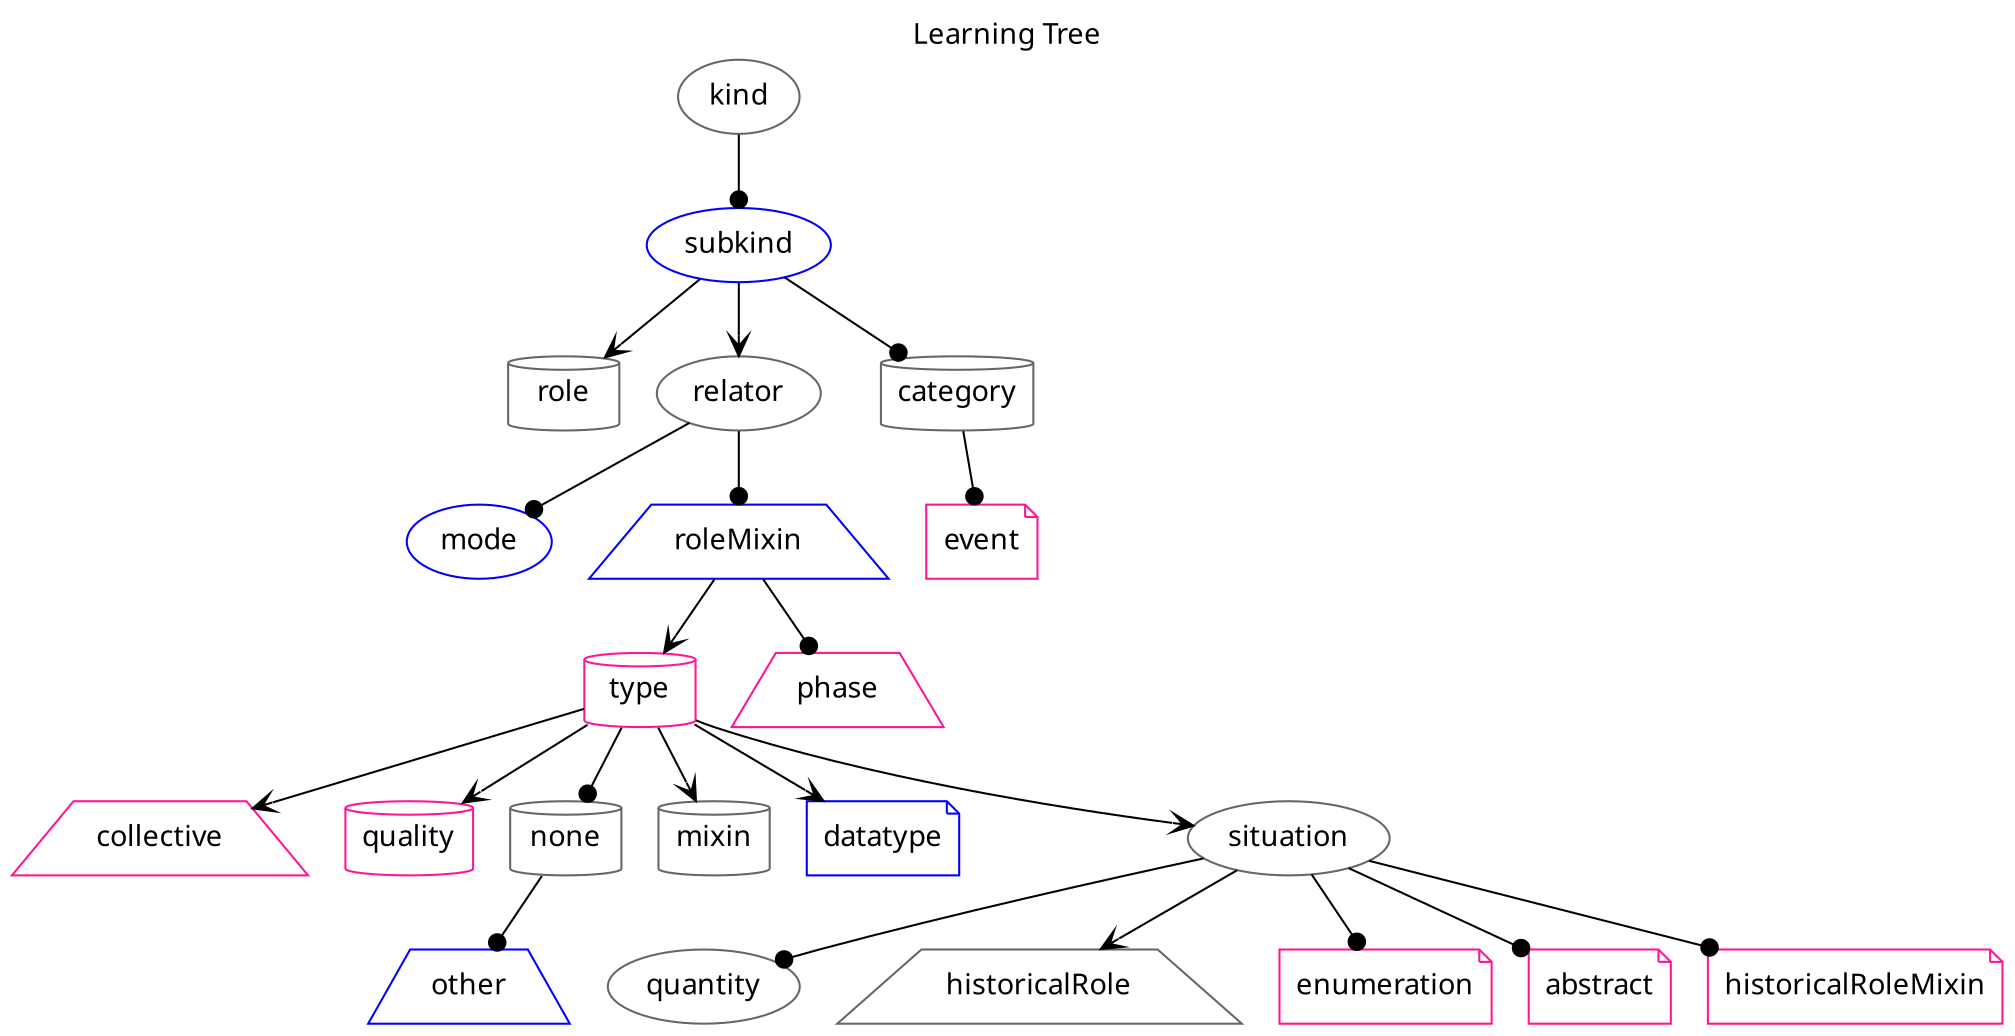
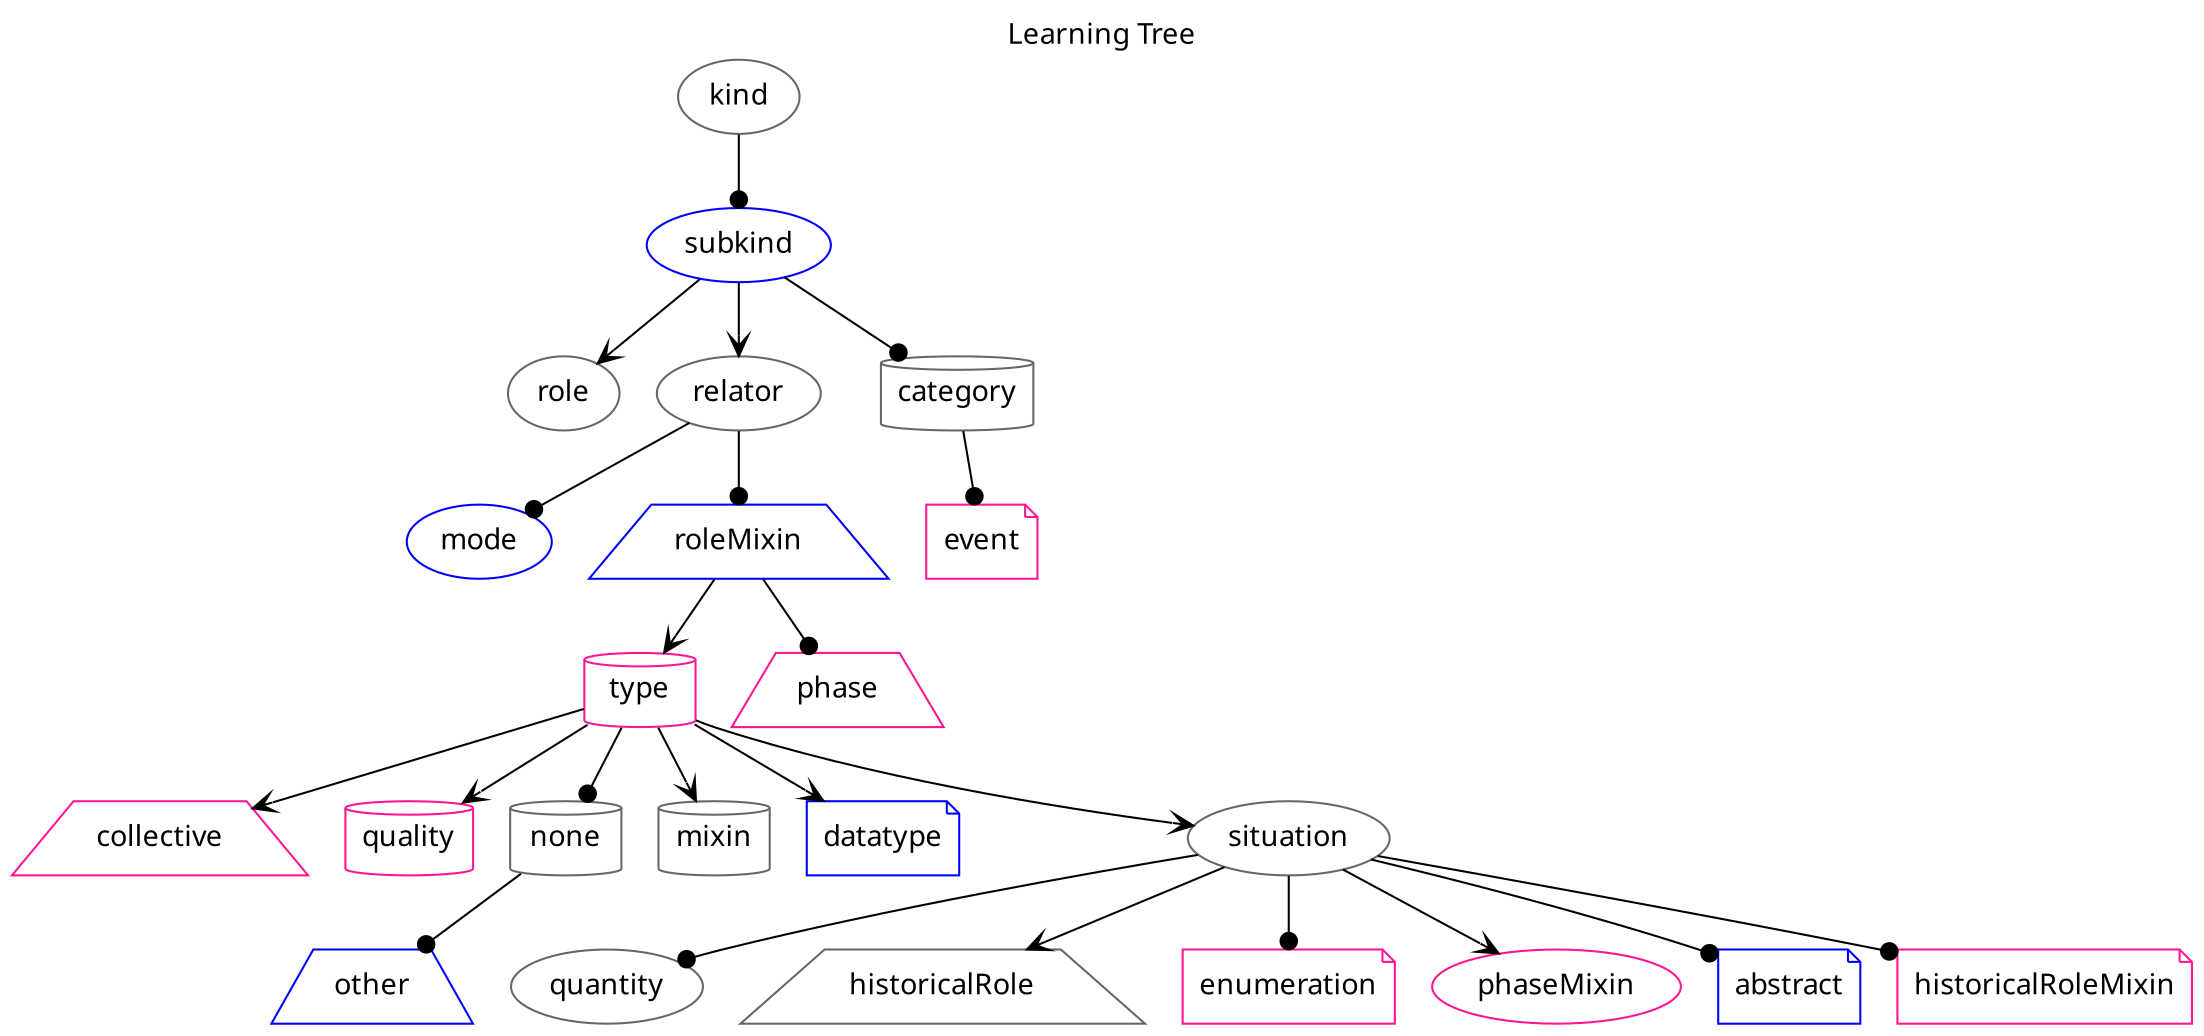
node "role": shape cylinder -> ellipse
node "phaseMixin": added
node "abstract": color deeppink -> blue
